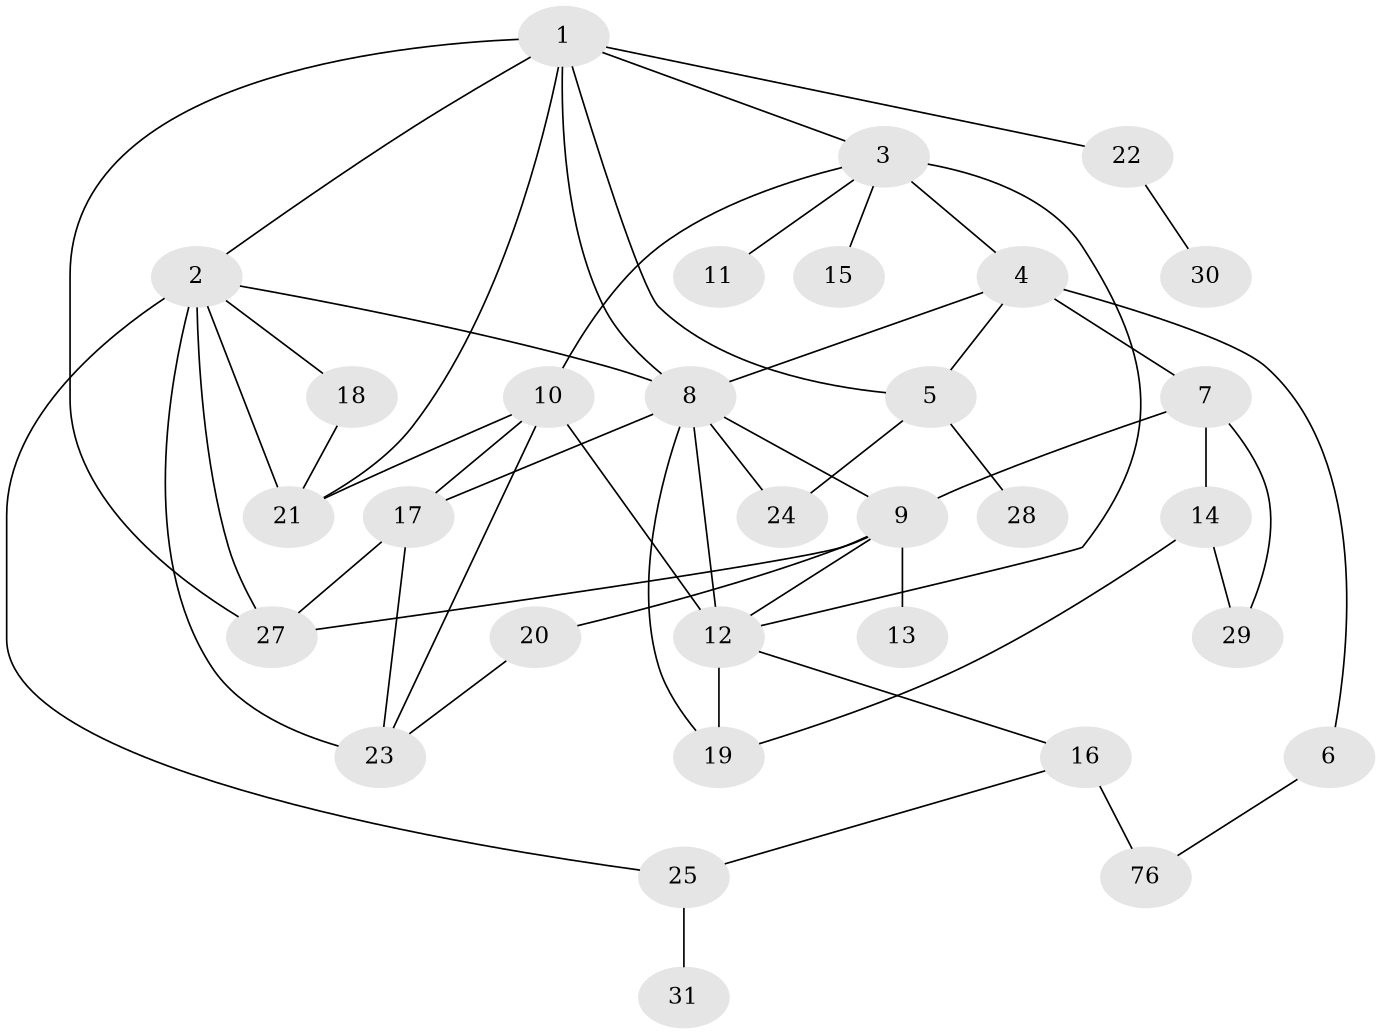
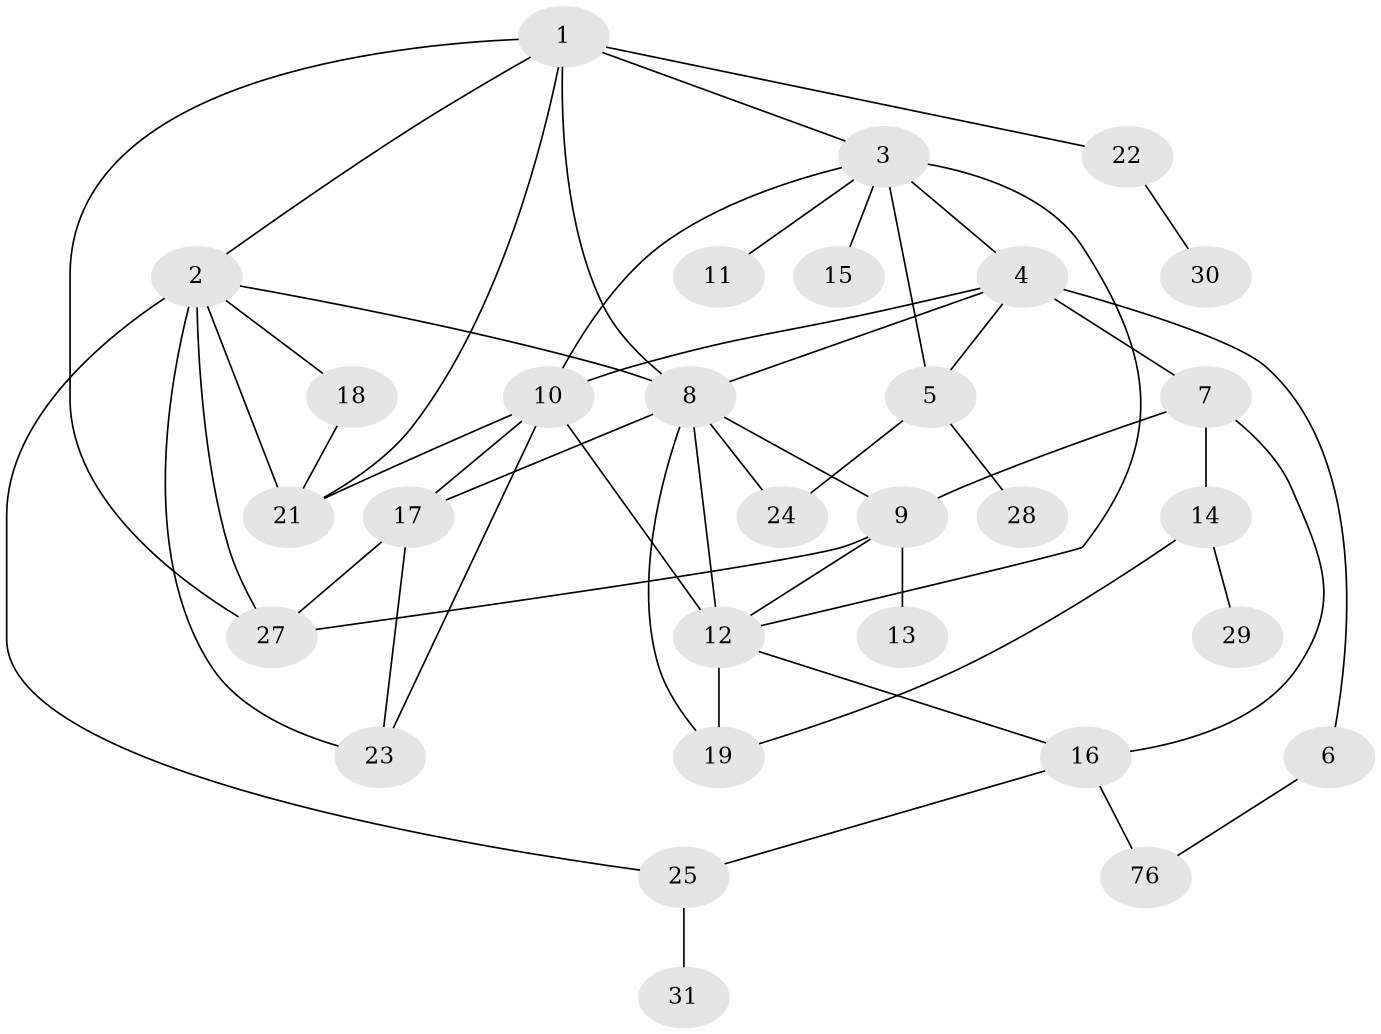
edge "1" -- "5": now "3" -- "5"
edge "4" -- "10": added
edge "7" -- "29": now "7" -- "16"
node "20": removed
